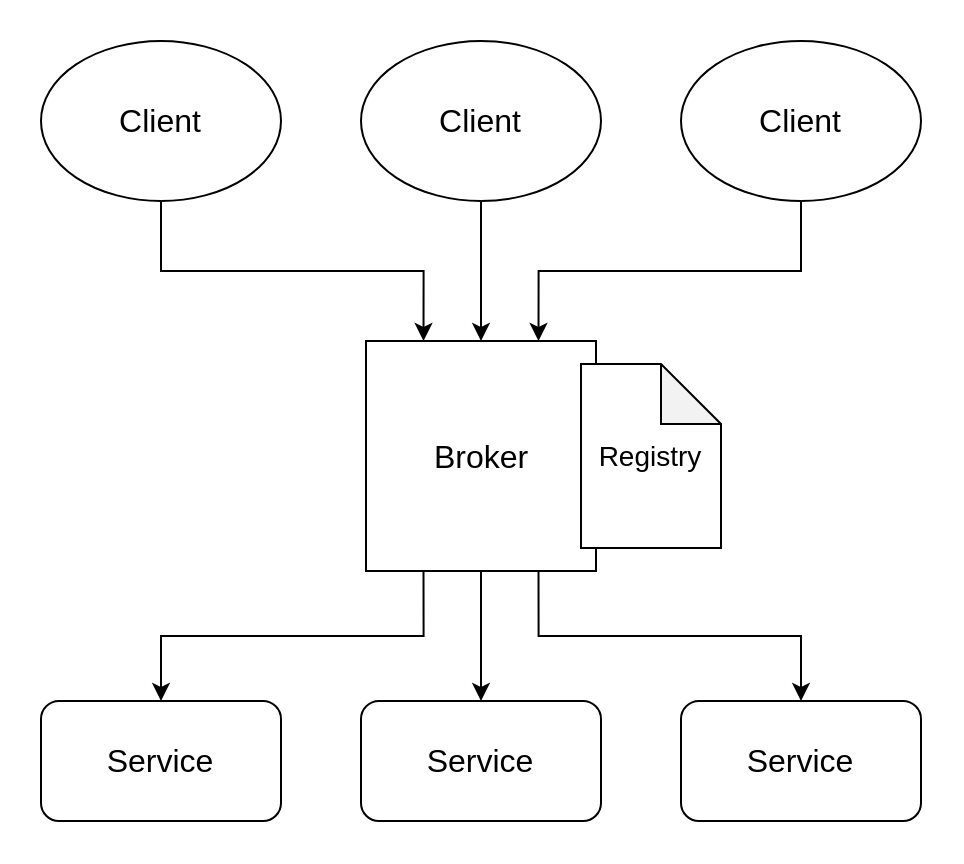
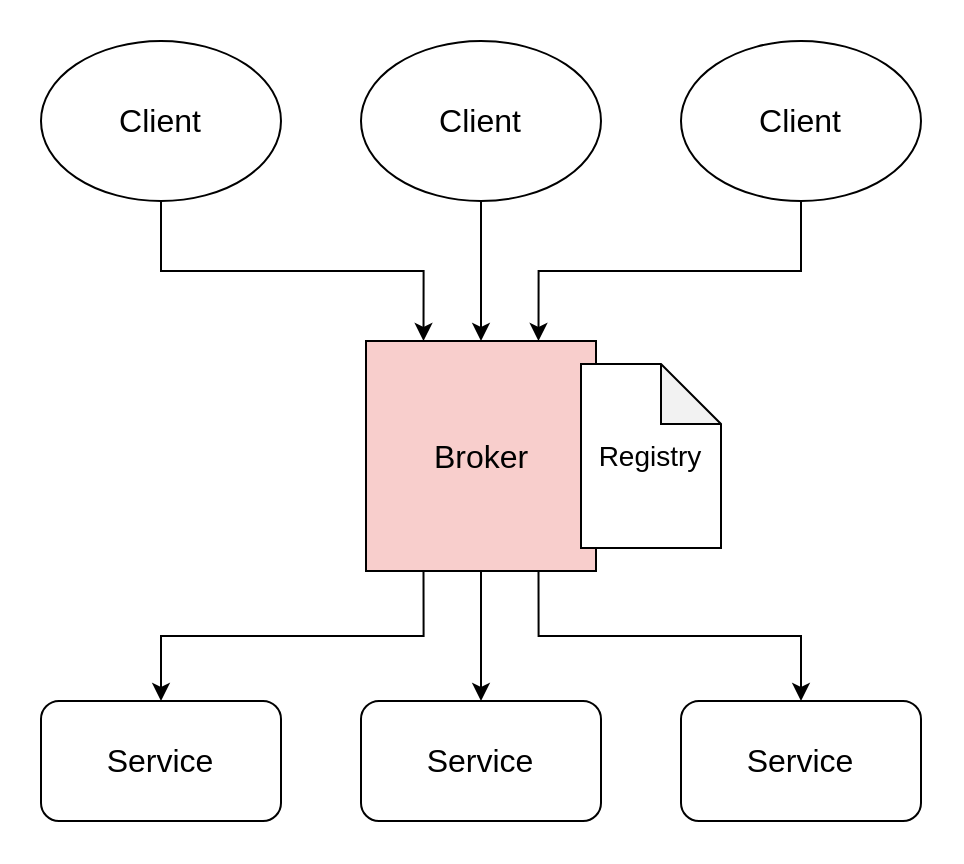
node "Broker": fillcolor #ffffff -> #f8cecc
